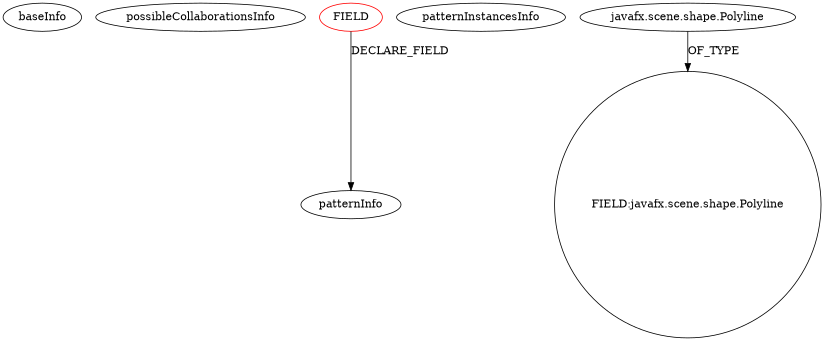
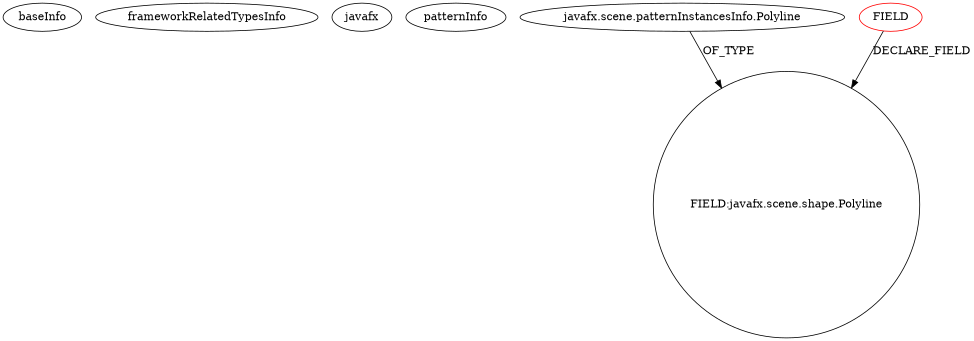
node "possibleCollaborationsInfo": label "possibleCollaborationsInfo" -> "javafx"
node "frameworkRelatedTypesInfo": added
node "patternInstancesInfo": removed
node "javafx.scene.shape.Polyline": label "javafx.scene.shape.Polyline" -> "javafx.scene.patternInstancesInfo.Polyline"
edge "FIELD" -> "patternInfo": now "FIELD" -> "FIELD:javafx.scene.shape.Polyline"
